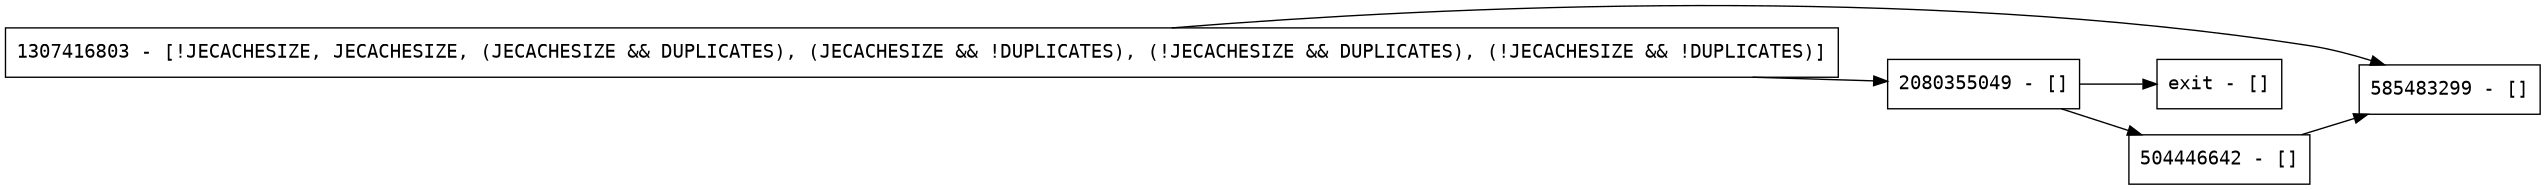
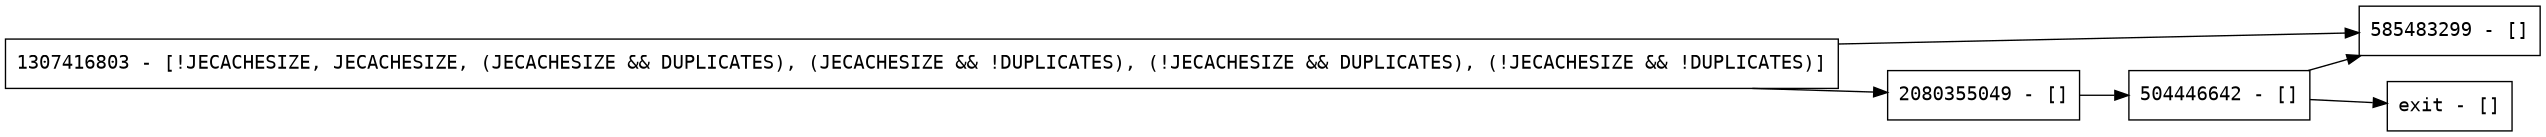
edge "2080355049 - []" -> "exit - []": now "504446642 - []" -> "exit - []"
